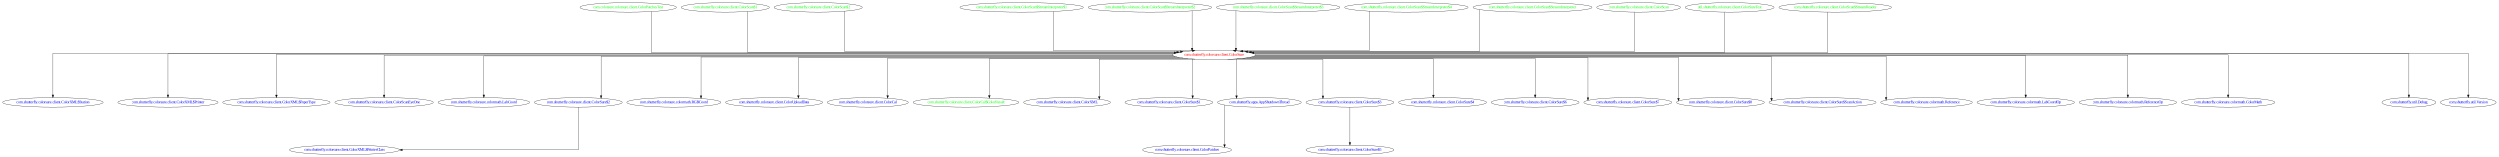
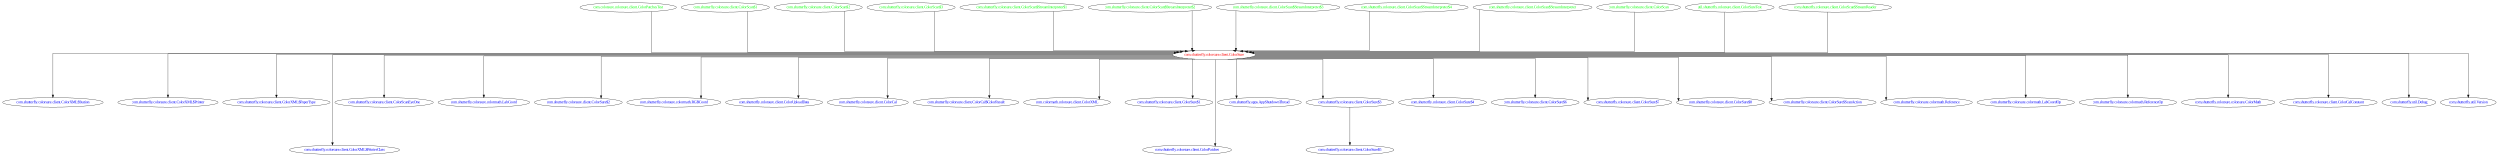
node "com.shutterfly.colorsure.client.ColorScan$3": added
node "com.shutterfly.colorsure.client.ColorCal$ColorResult": fontcolor green -> blue
node "com.shutterfly.colorsure.client.ColorXML": label "com.shutterfly.colorsure.client.ColorXML" -> "com.colormath.colorsure.client.ColorXML"
node "com.shutterfly.colorsure.colormath.ColorMath": label "com.shutterfly.colorsure.colormath.ColorMath" -> "com.shutterfly.colorsure.colorsure.ColorMath"
node "com.shutterfly.colorsure.client.ColorCalConstant": added
edge "com.shutterfly.apps.AppShutdownThread" -> "com.shutterfly.colorsure.client.ColorPatches": now "com.shutterfly.colorsure.client.ColorSure" -> "com.shutterfly.colorsure.client.ColorPatches"
edge "com.shutterfly.colorsure.client.ColorSure$2" -> "com.shutterfly.colorsure.client.ColorXML$PrinterClass": now "com.shutterfly.colorsure.client.ColorSure" -> "com.shutterfly.colorsure.client.ColorXML$PrinterClass"
